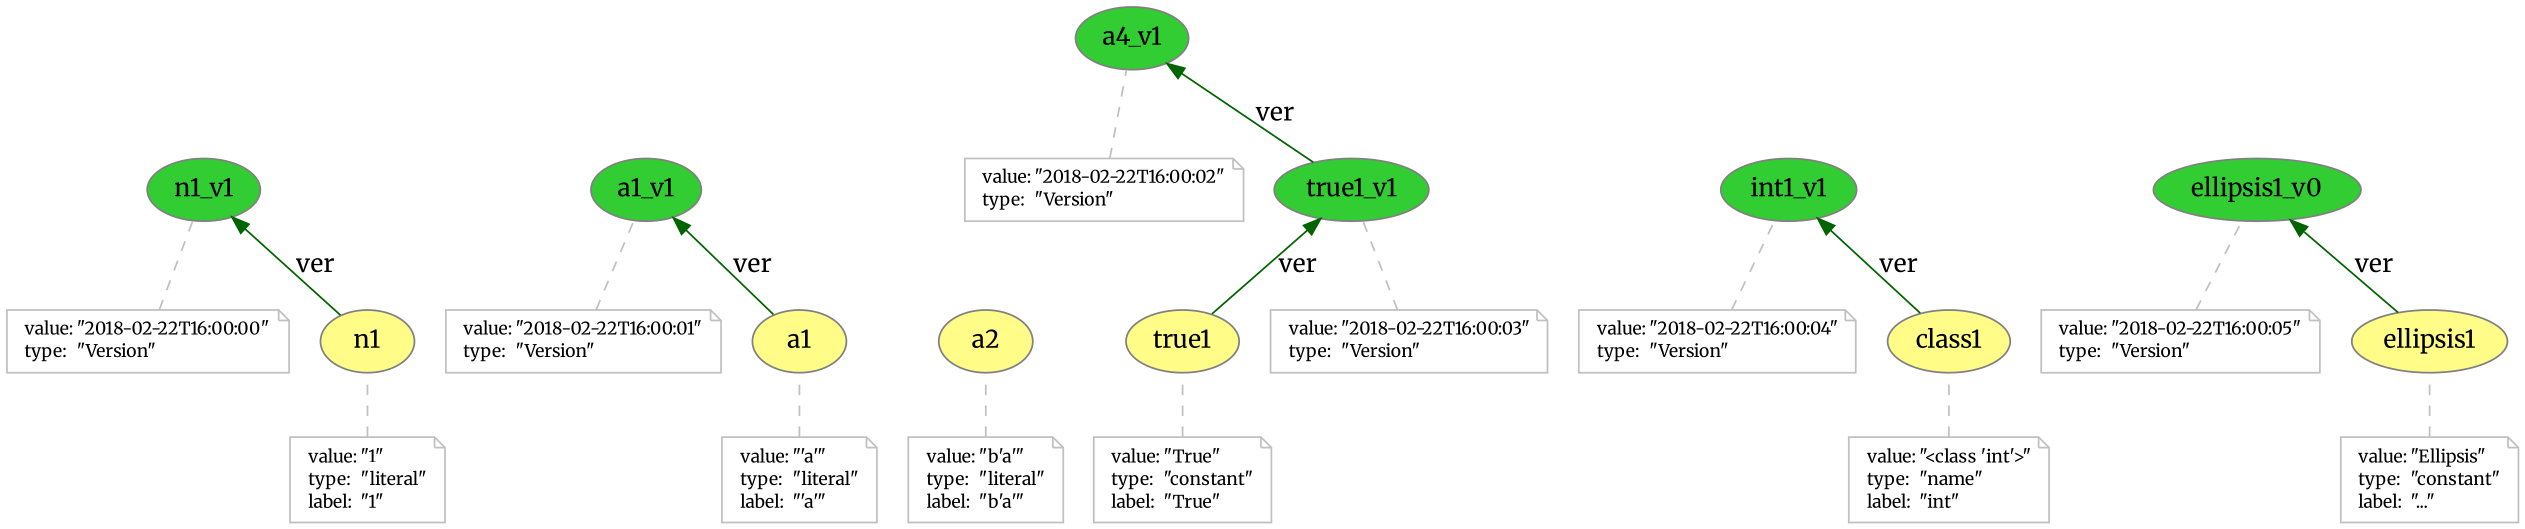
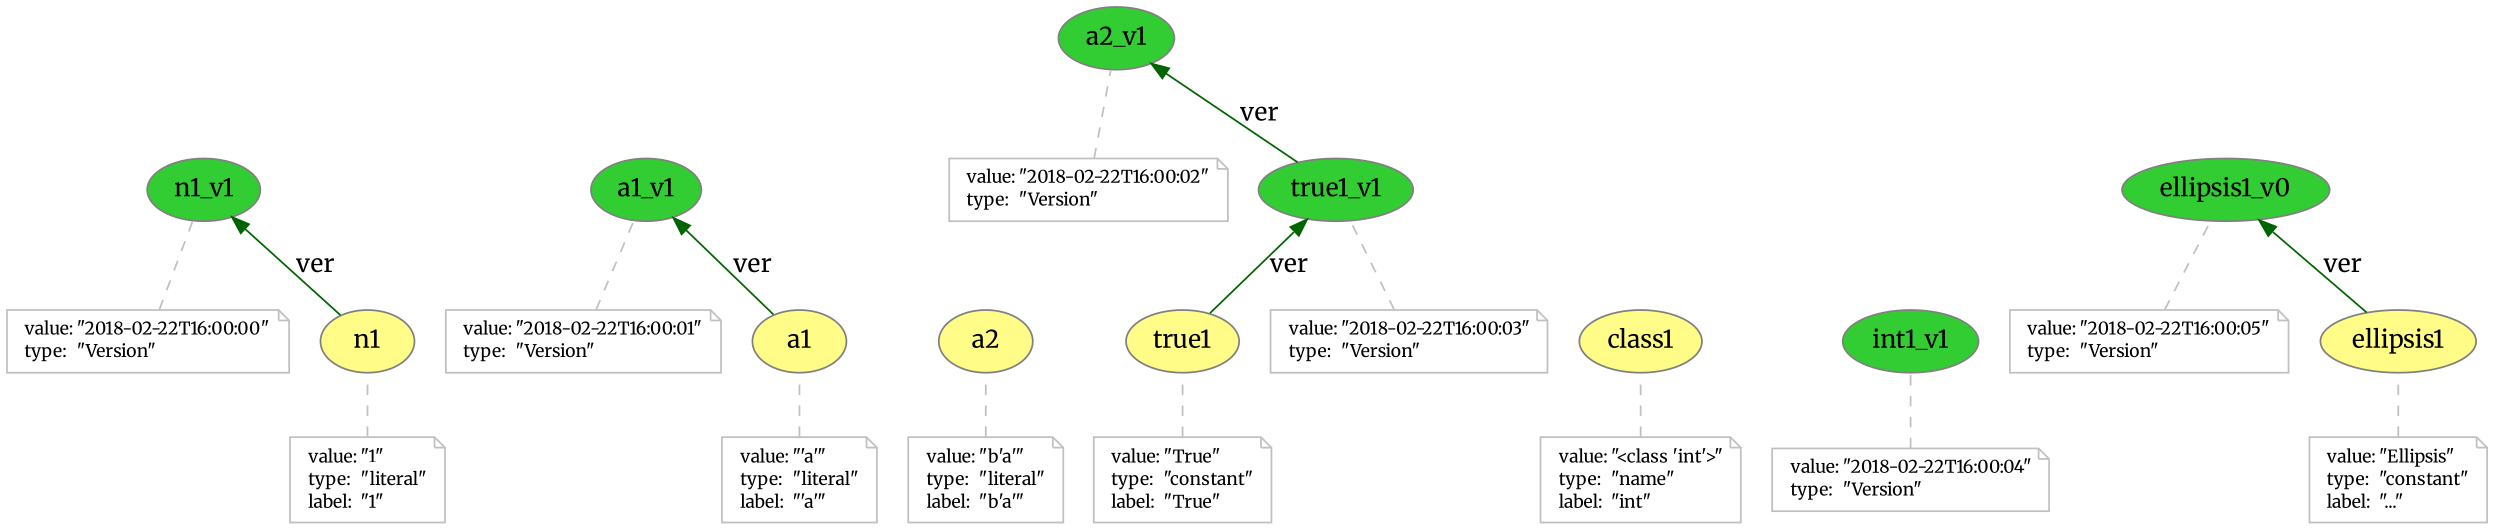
node "a4_v1": label "a4_v1" -> "a2_v1"
edge "class1" -> "int1_v1": removed, label "ver"
